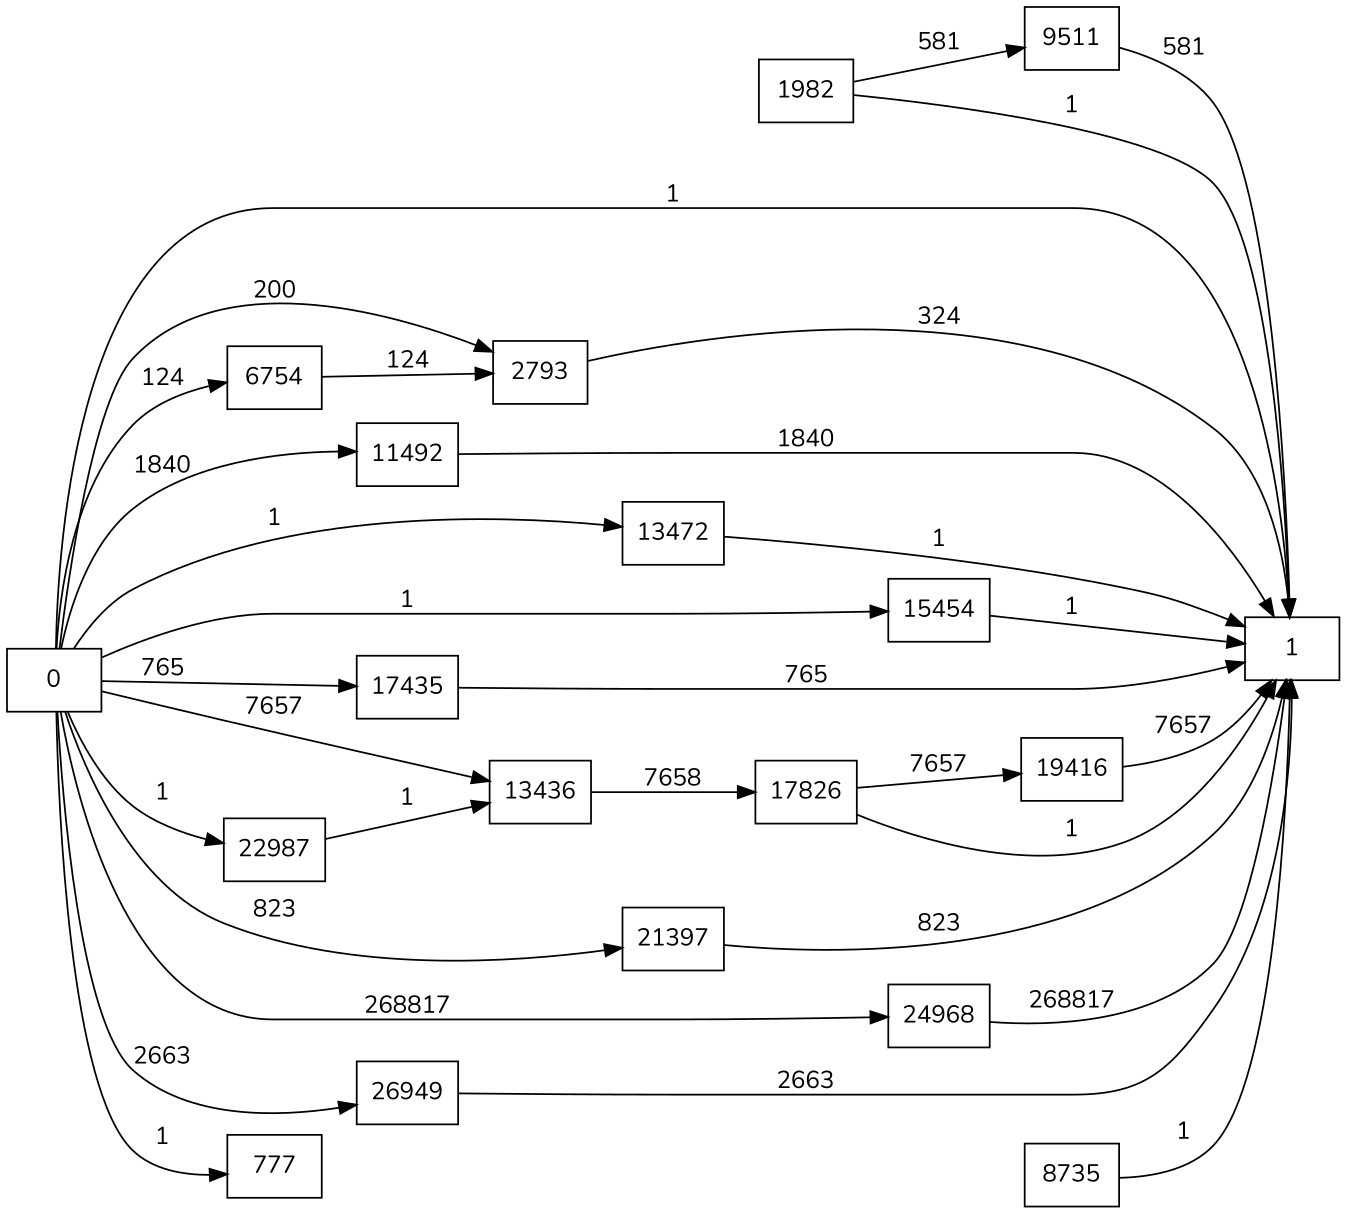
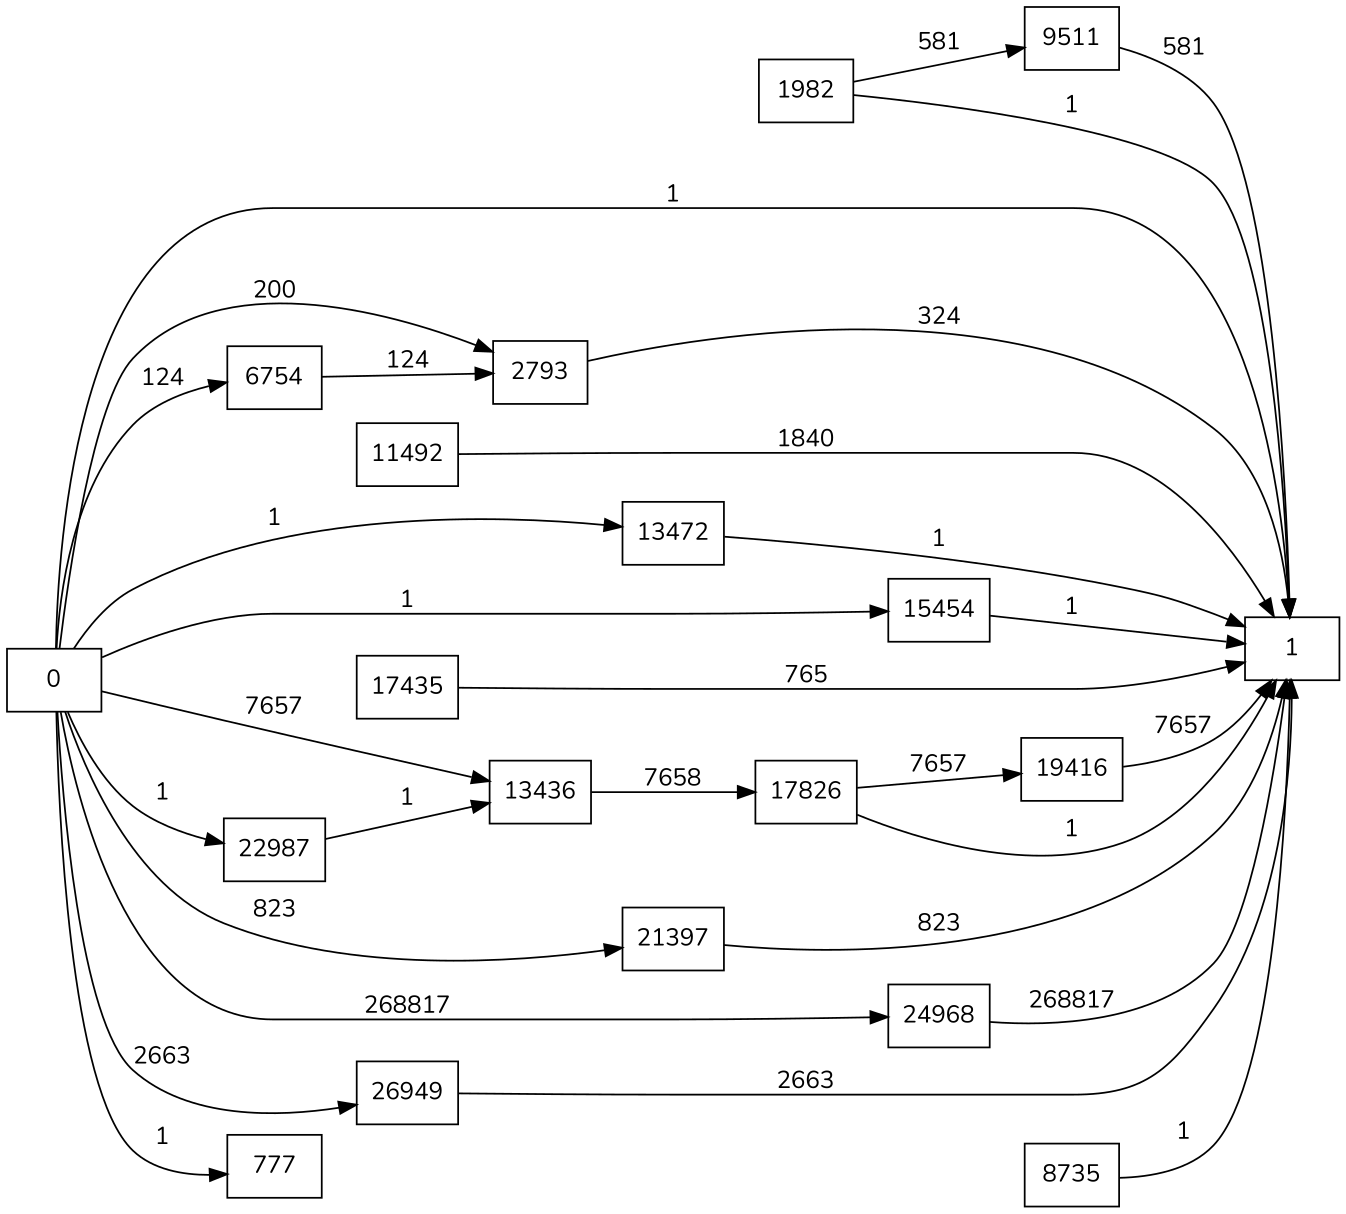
edge "0" -> "11492": removed, label "1840"
edge "0" -> "17435": removed, label "765"
